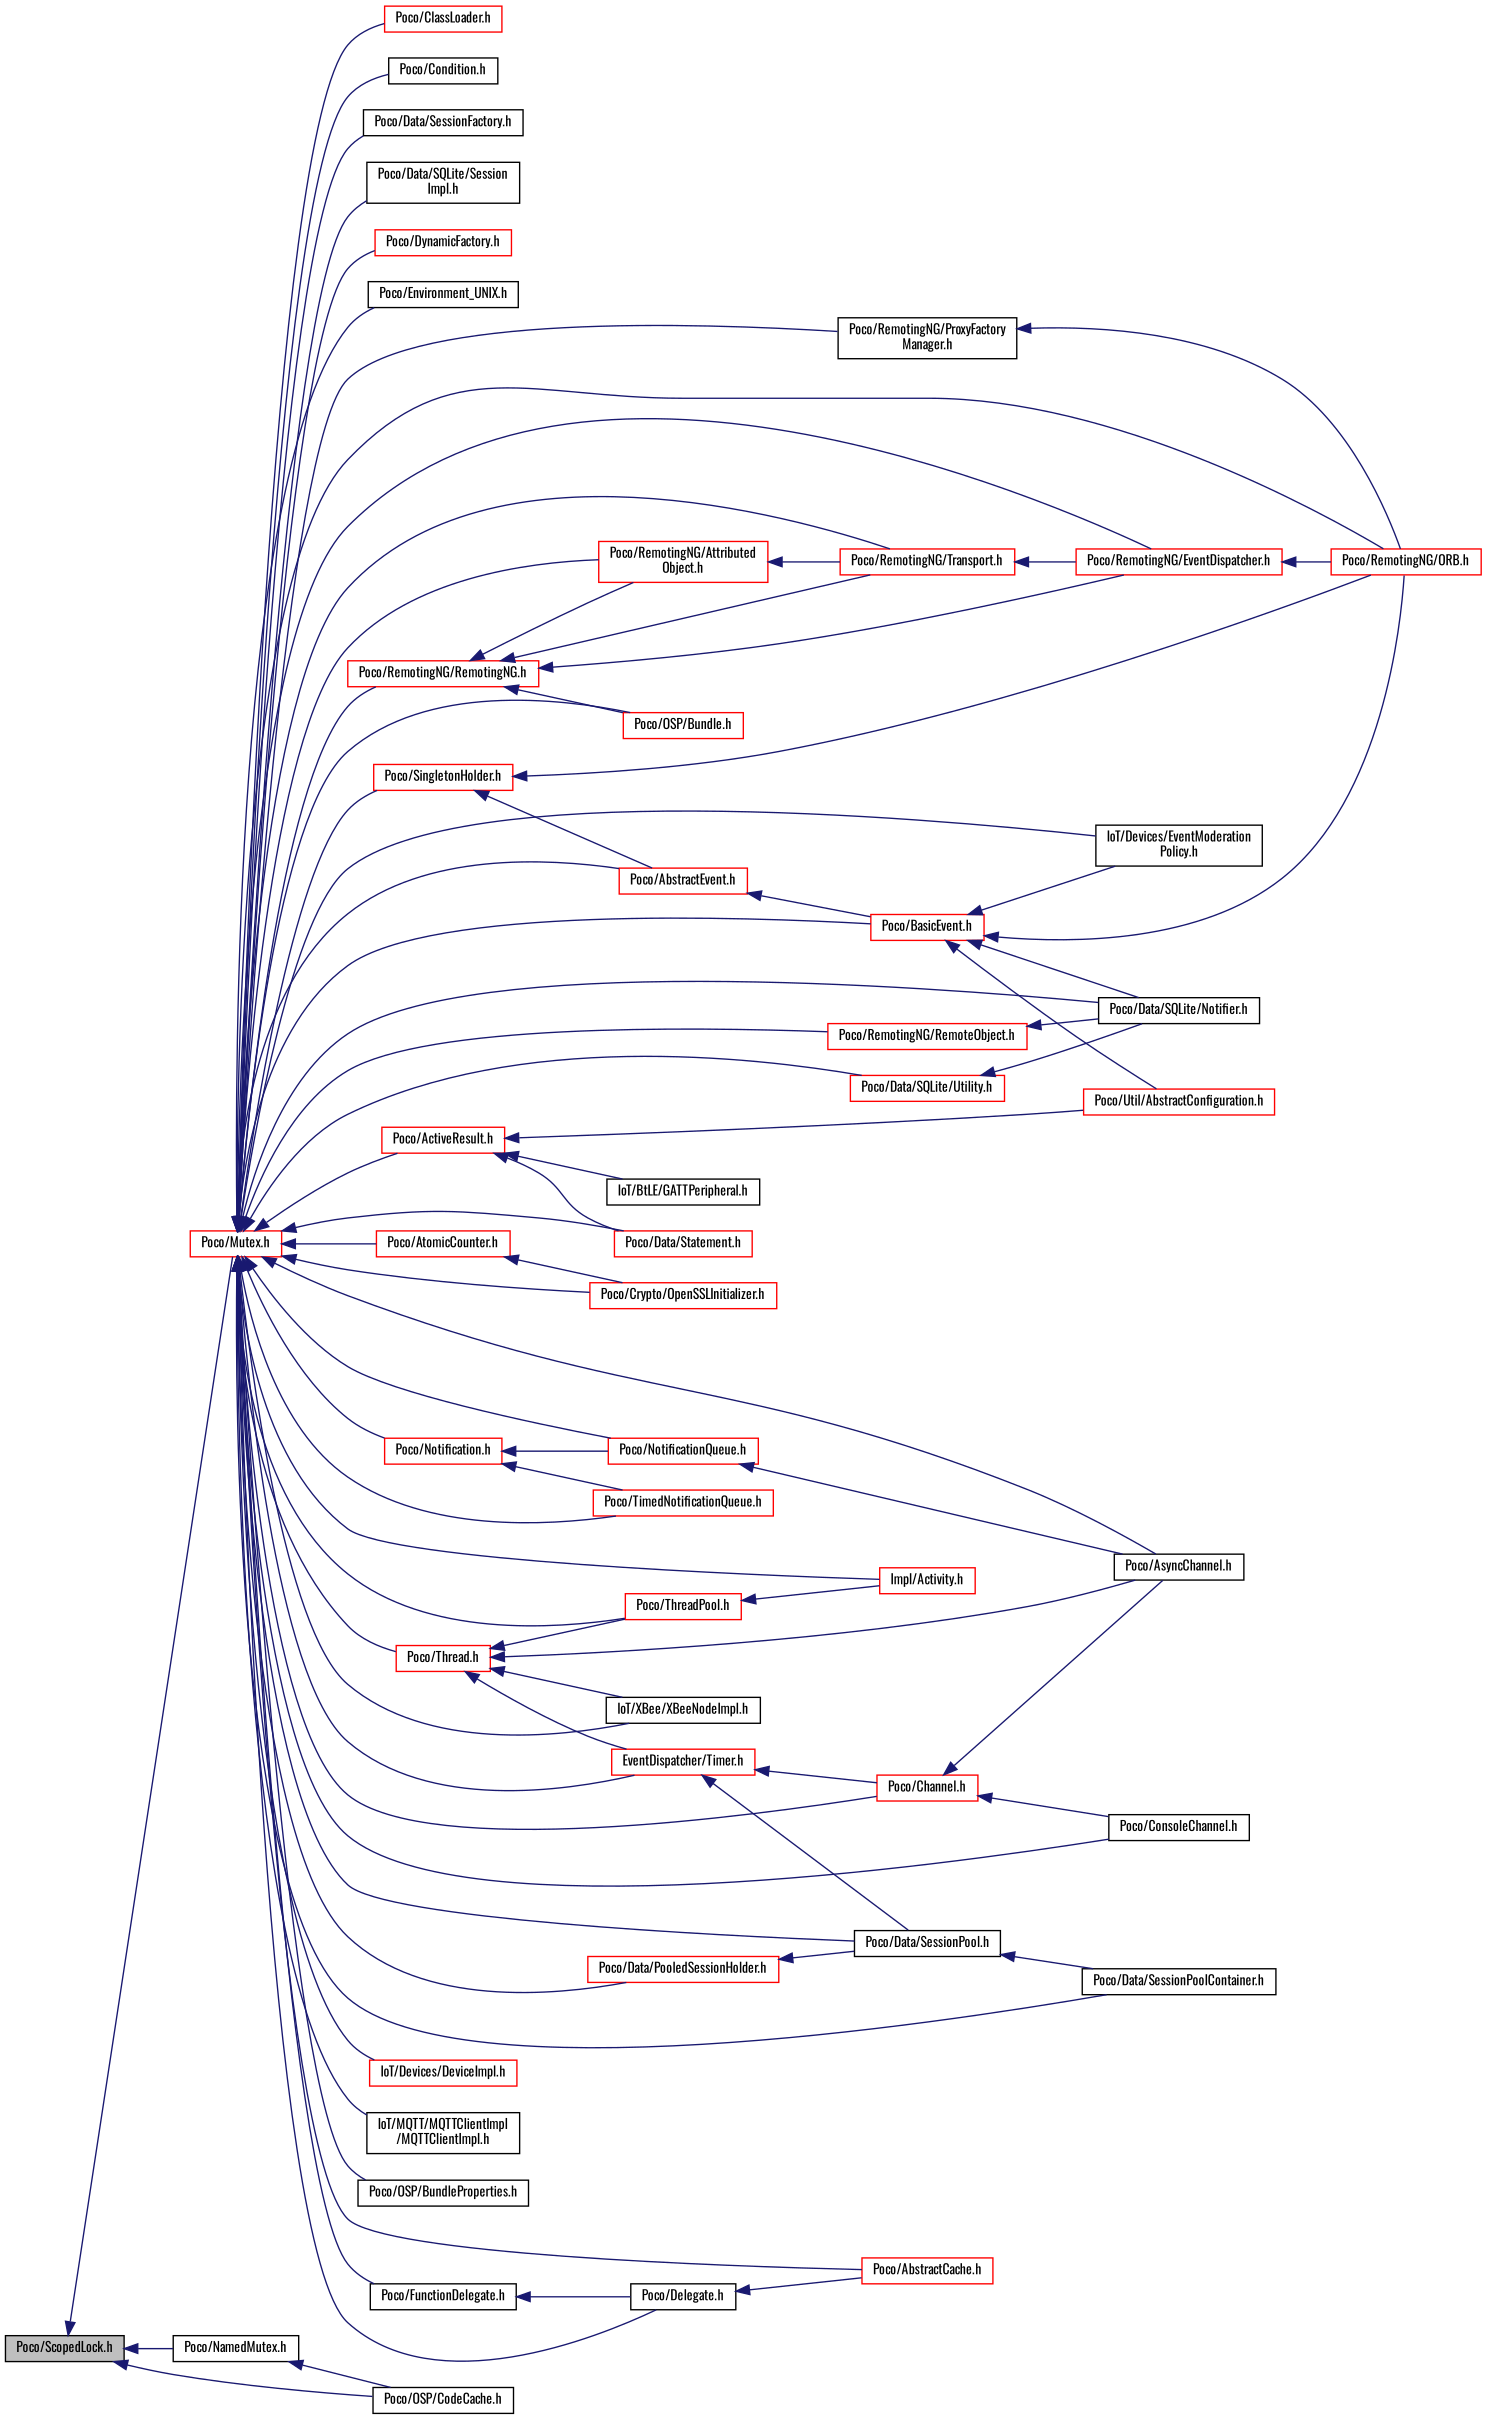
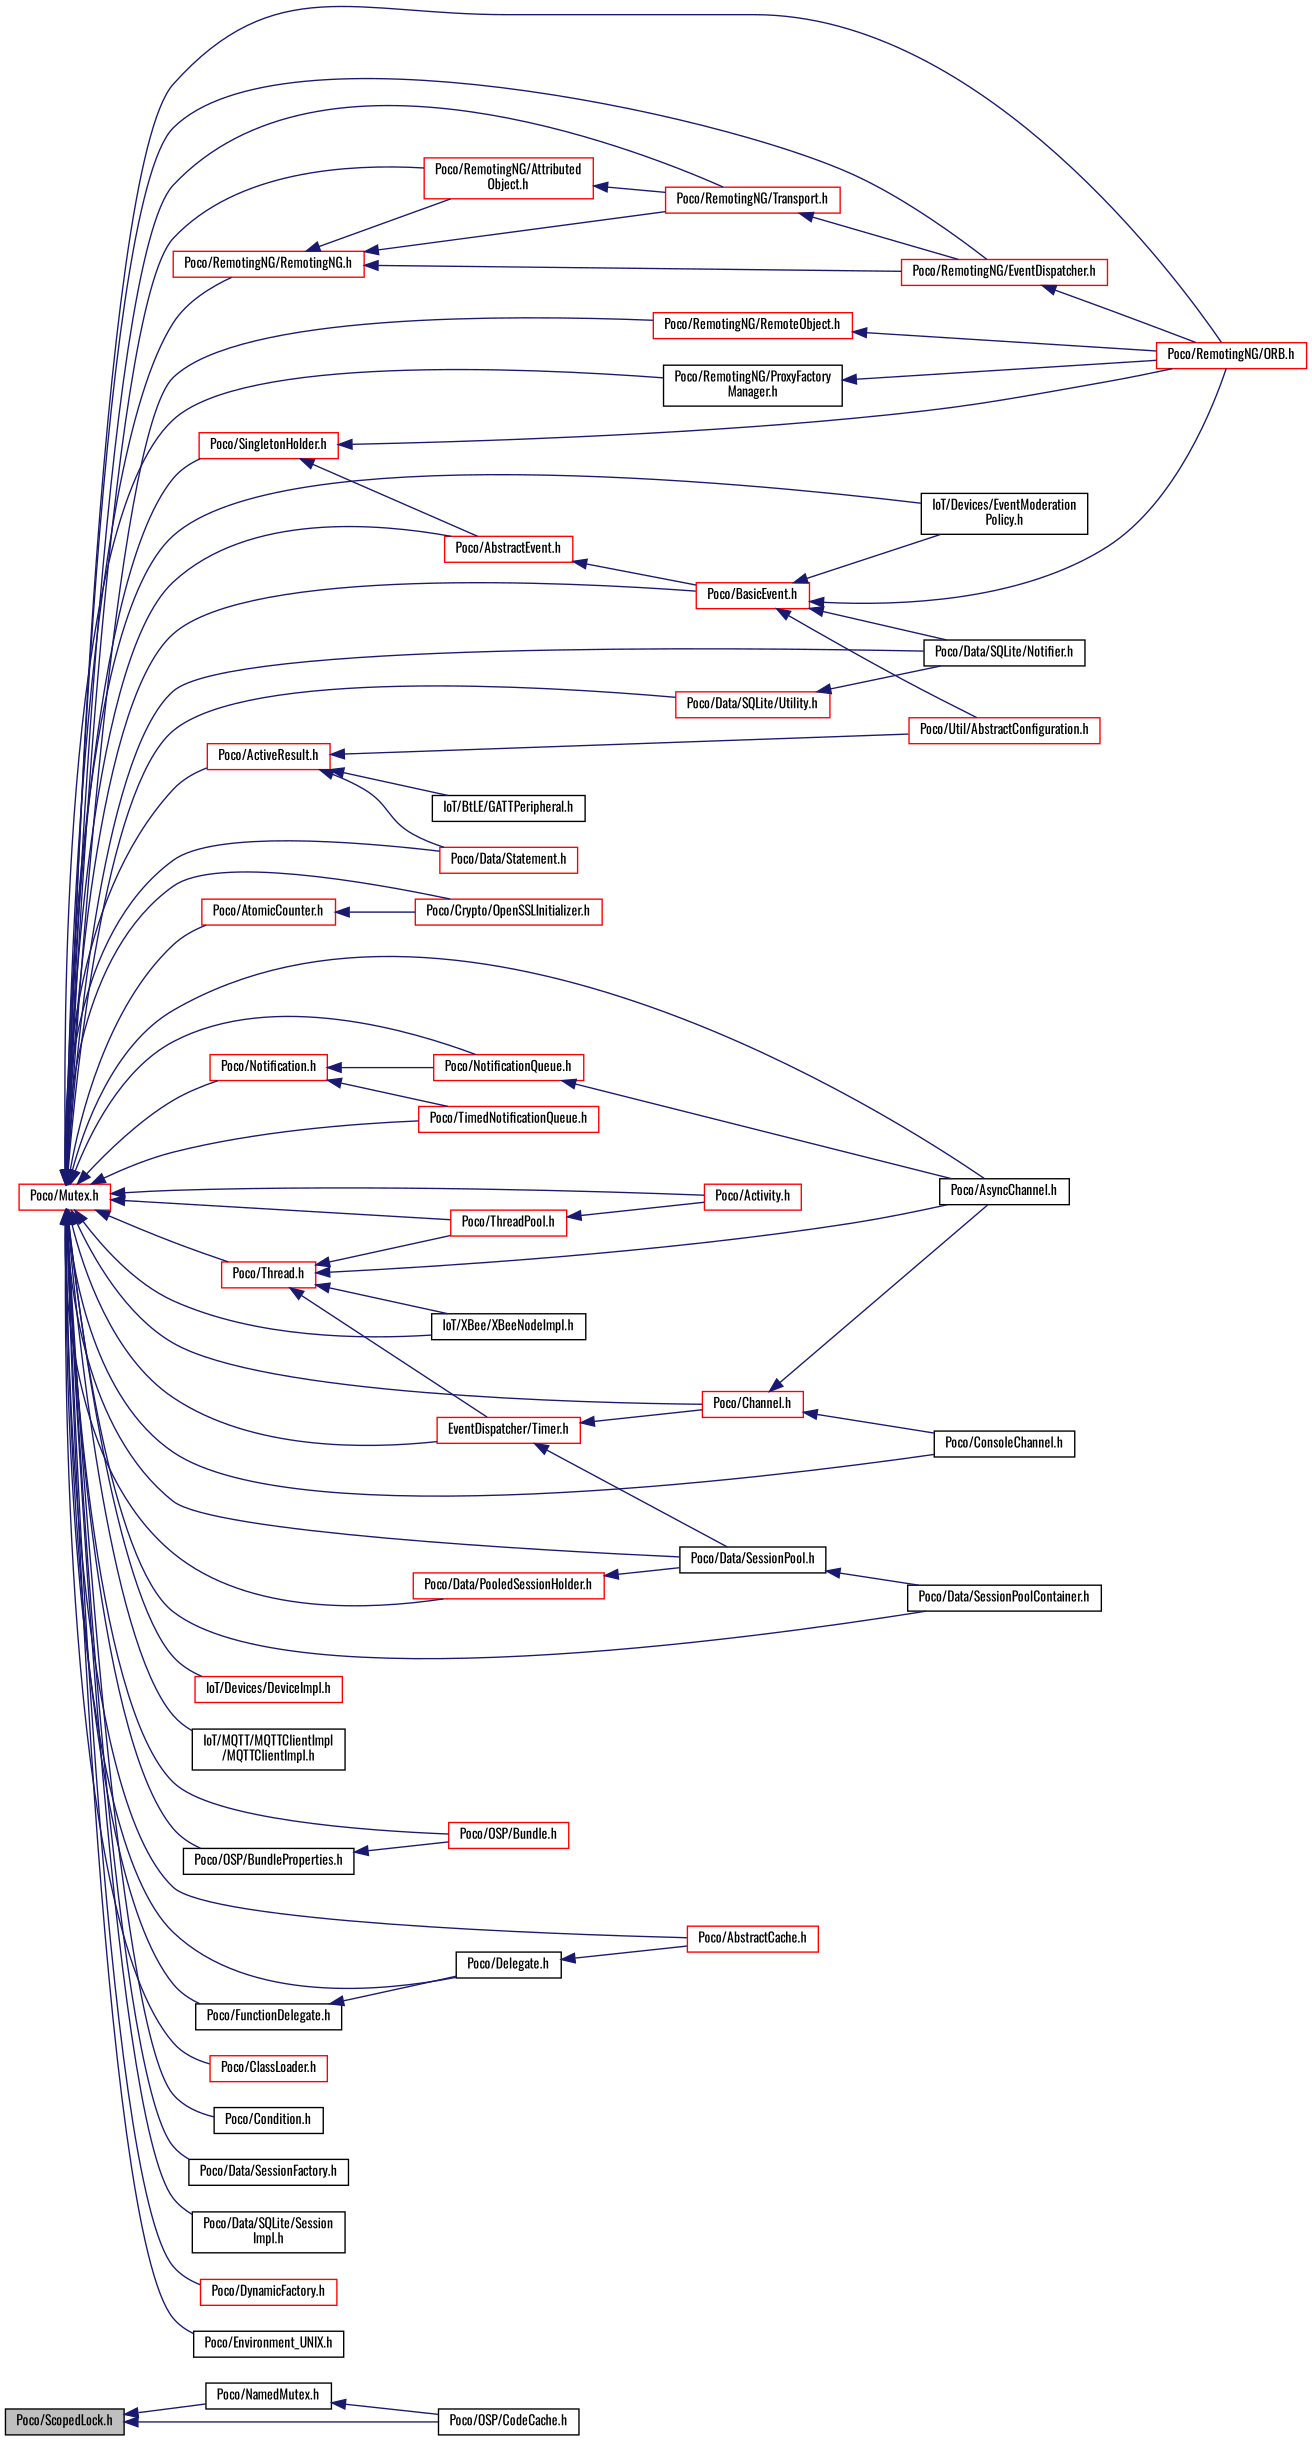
edge "Poco/OSP/Bundle.h" -> "Poco/RemotingNG/RemotingNG.h": now "Poco/OSP/Bundle.h" -> "Poco/OSP/BundleProperties.h"
edge "Poco/Data/SQLite/Notifier.h" -> "Poco/RemotingNG/RemoteObject.h": now "Poco/RemotingNG/ORB.h" -> "Poco/RemotingNG/RemoteObject.h"
node "Impl/Activity.h": label "Impl/Activity.h" -> "Poco/Activity.h"
edge "Poco/Mutex.h" -> "Poco/ScopedLock.h": removed
